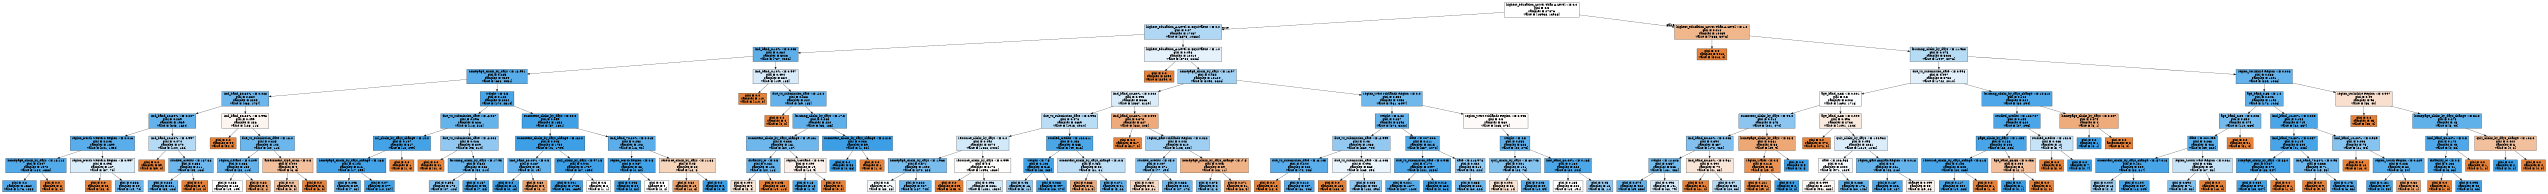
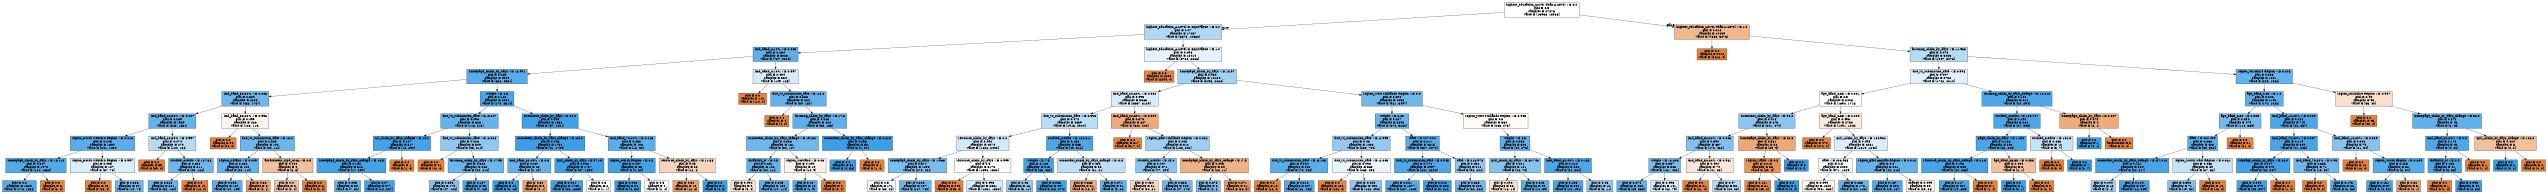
node "gini = 0.253 samples = 128 value = [19, 109]": fillcolor #e5813900 -> #399de5d3
node "gini = 0.245 samples = 133 value = [19, 114]": fillcolor #e58139ff -> #399de5d4
node "gini = 0.135 samples = 206 value = [15, 191]": fillcolor #e5813900 -> #399de5eb
